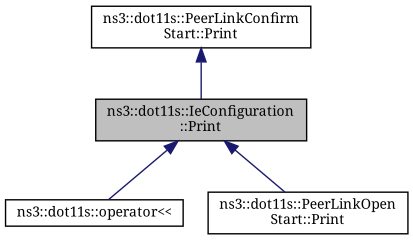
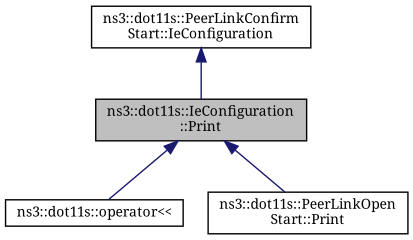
node "ns3::dot11s::PeerLinkConfirm Start::Print": label "ns3::dot11s::PeerLinkConfirm Start::Print" -> "ns3::dot11s::PeerLinkConfirm Start::IeConfiguration"
